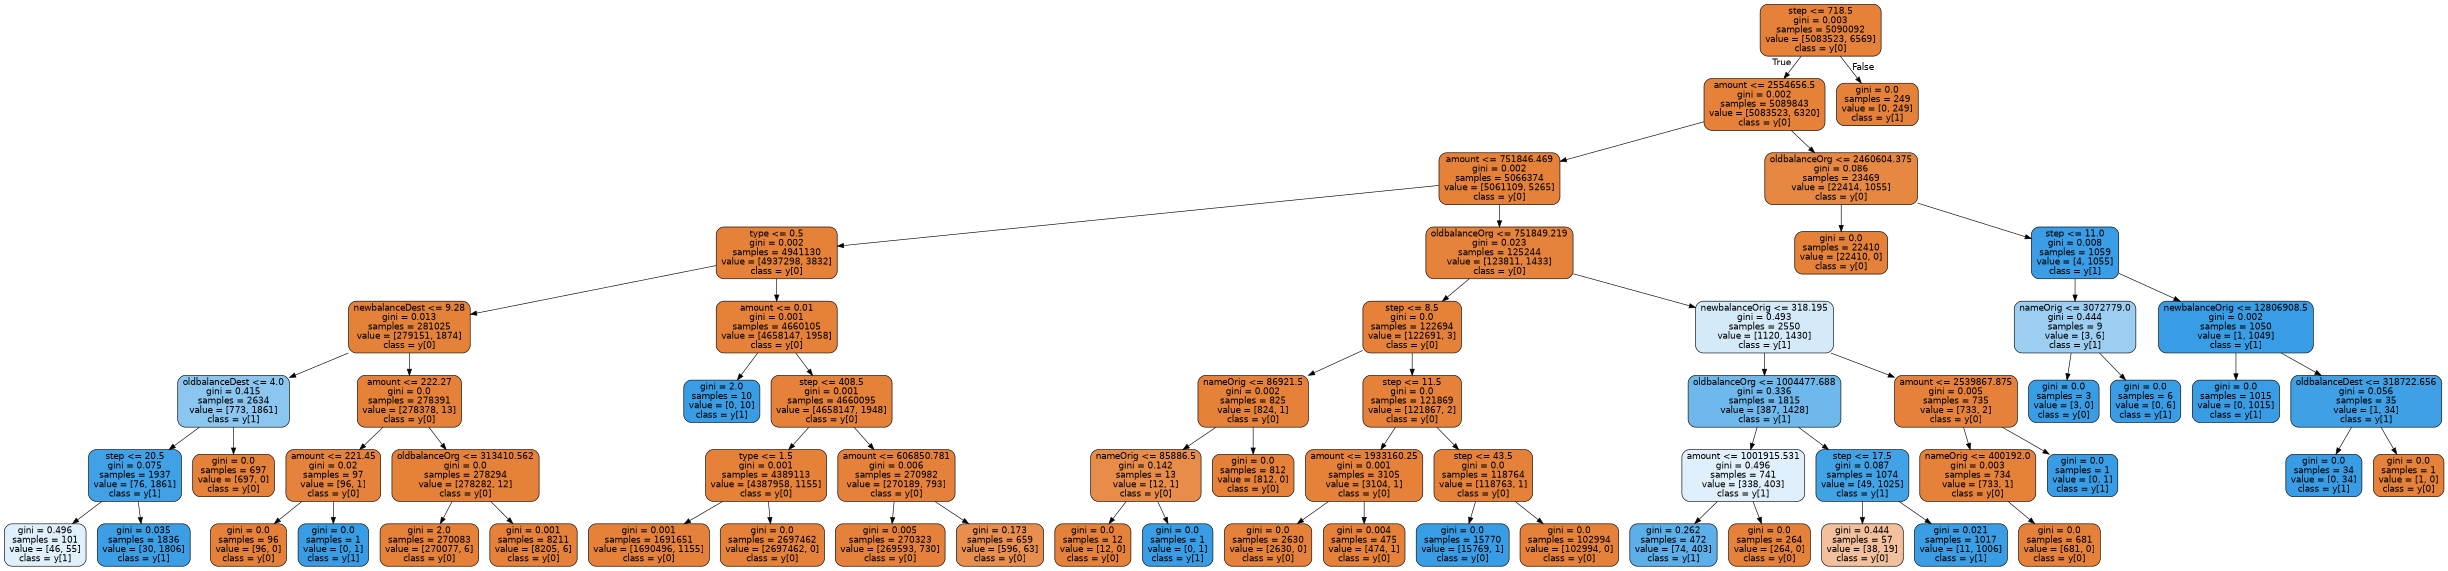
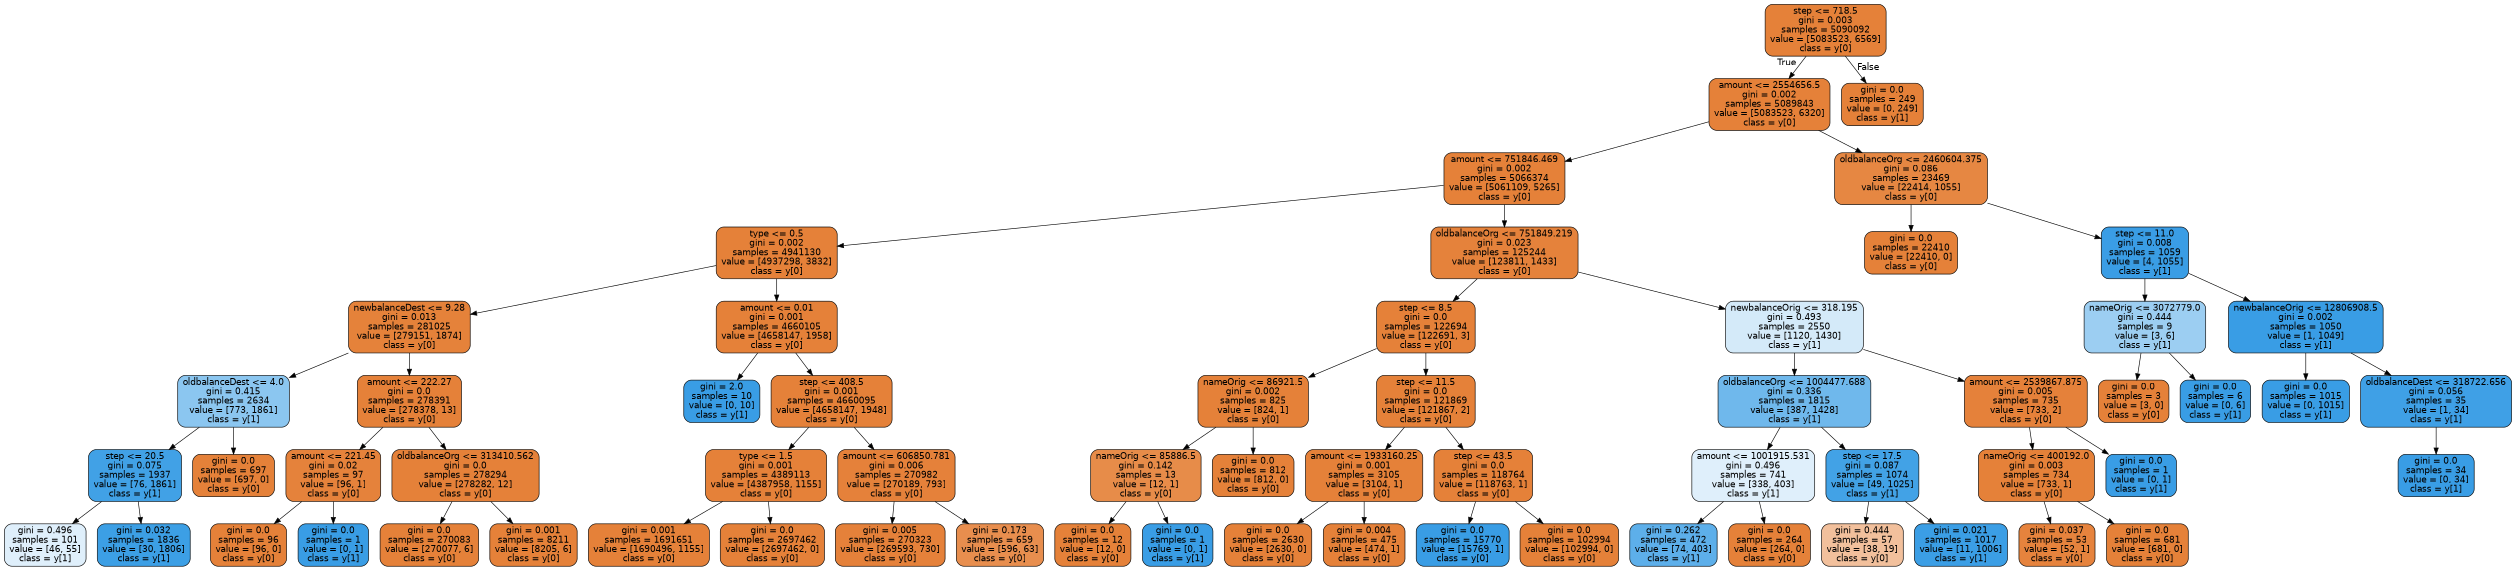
node "gini = 0.0 samples = 3 value = [3, 0] class = y[0]": fillcolor #399de5 -> #e58139
node "gini = 0.0 samples = 1 value = [1, 0] class = y[0]": removed
node "gini = 0.035 samples = 1836 value = [30, 1806] class = y[1]": label "gini = 0.035 samples = 1836 value = [30, 1806] class = y[1]" -> "gini = 0.032 samples = 1836 value = [30, 1806] class = y[1]"
node "gini = 2.0 samples = 270083 value = [270077, 6] class = y[0]": label "gini = 2.0 samples = 270083 value = [270077, 6] class = y[0]" -> "gini = 0.0 samples = 270083 value = [270077, 6] class = y[0]"
node "gini = 0.037 samples = 53 value = [52, 1] class = y[0]": added
